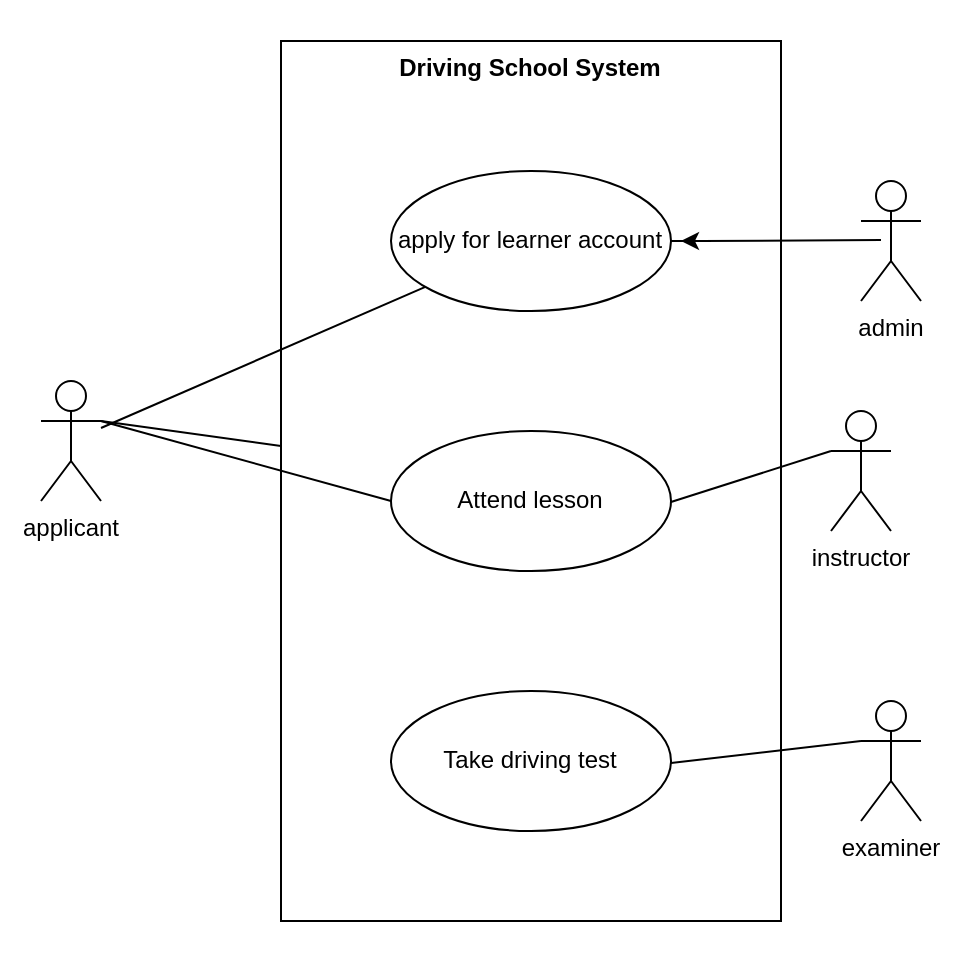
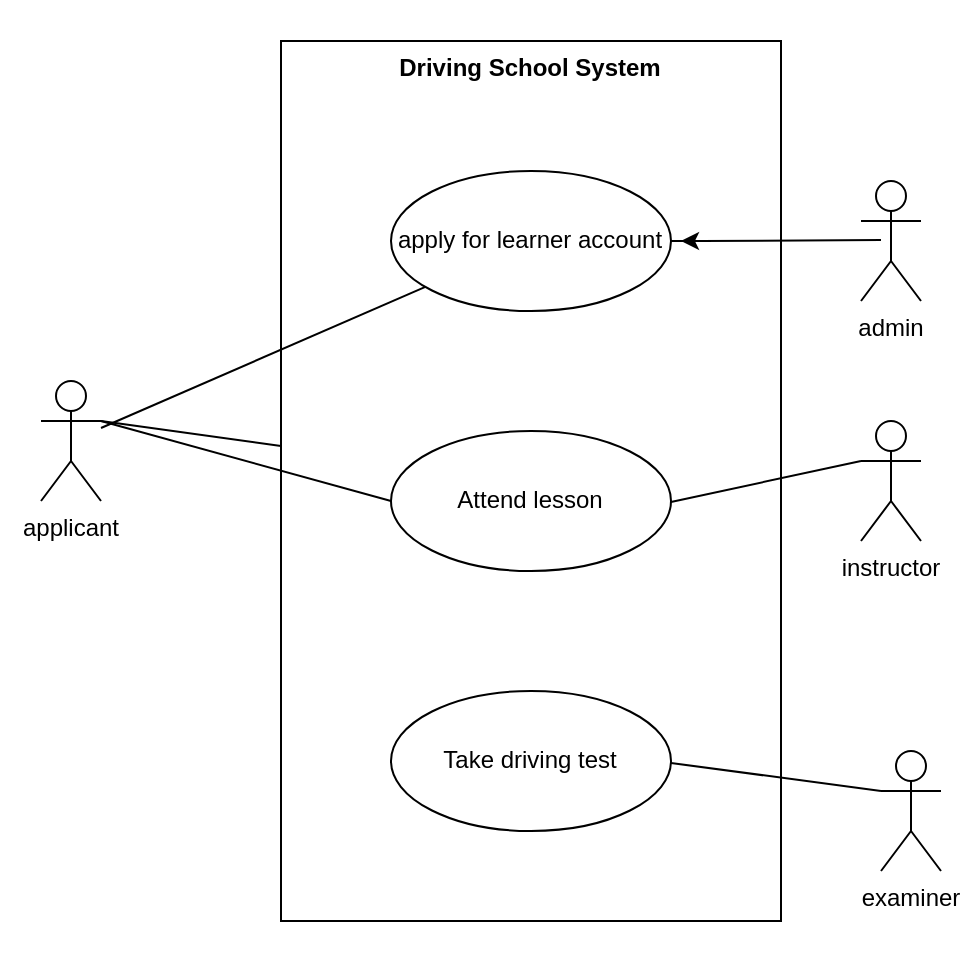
node "instructor": moved (861, 471) -> (891, 481)
node "examiner": moved (891, 761) -> (911, 811)
